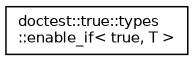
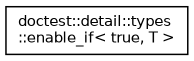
node "doctest::true::types ::enable_if< true, T >": label "doctest::true::types ::enable_if< true, T >" -> "doctest::detail::types ::enable_if< true, T >"
